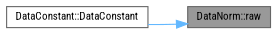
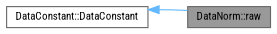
edge "DataConstant::DataConstant" -> "DataNorm::raw": reversed
